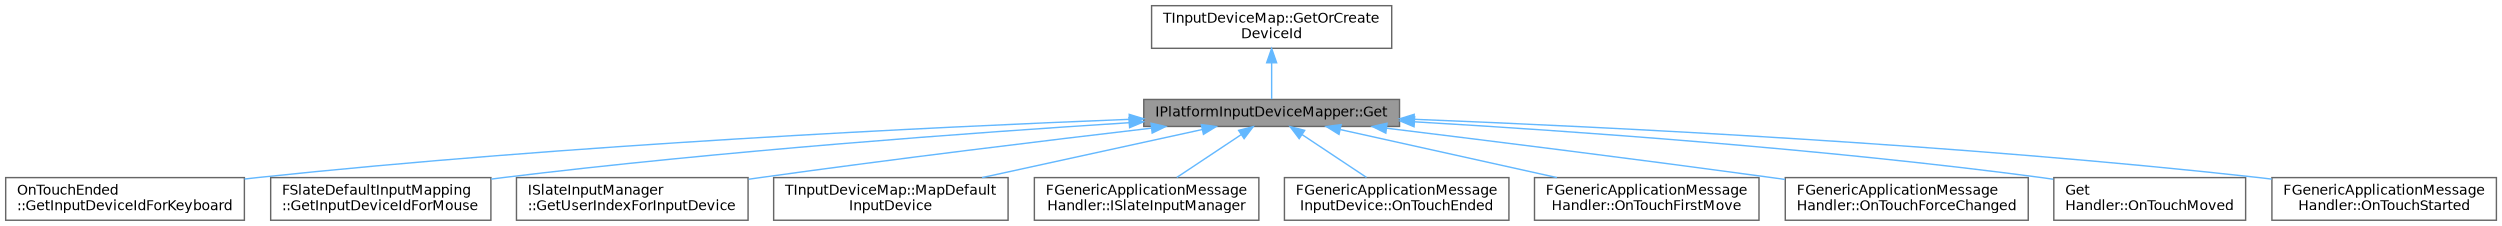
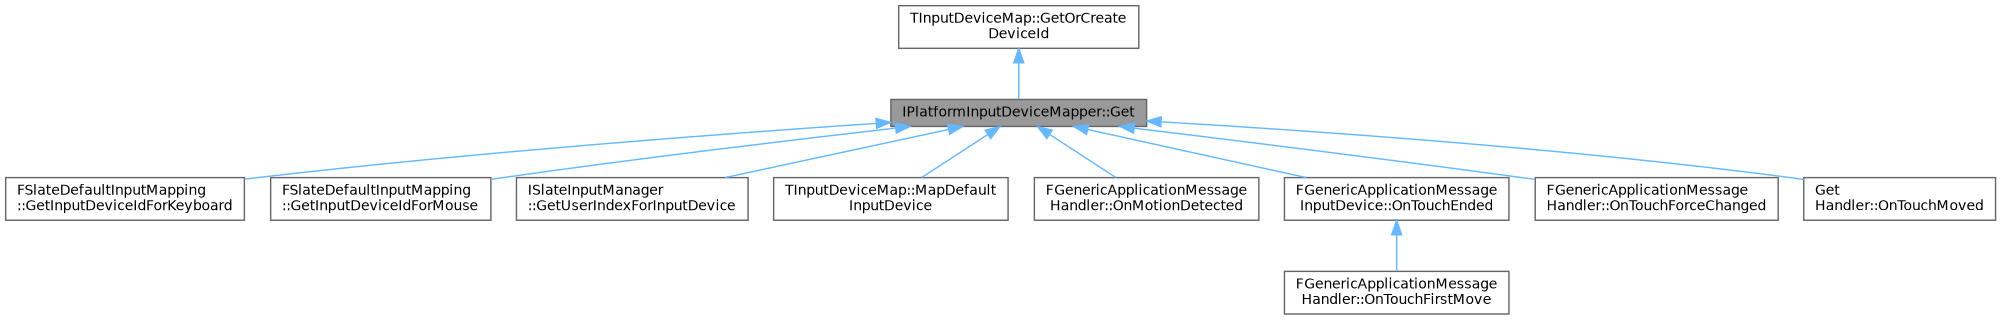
edge "FGenericApplicationMessage Handler::OnTouchFirstMove" -> "IPlatformInputDeviceMapper::Get": now "FGenericApplicationMessage Handler::OnTouchFirstMove" -> "FGenericApplicationMessage InputDevice::OnTouchEnded"
node "OnTouchEnded ::GetInputDeviceIdForKeyboard": label "OnTouchEnded ::GetInputDeviceIdForKeyboard" -> "FSlateDefaultInputMapping ::GetInputDeviceIdForKeyboard"
node "FGenericApplicationMessage Handler::ISlateInputManager": label "FGenericApplicationMessage Handler::ISlateInputManager" -> "FGenericApplicationMessage Handler::OnMotionDetected"
node "FGenericApplicationMessage Handler::OnTouchStarted": removed
